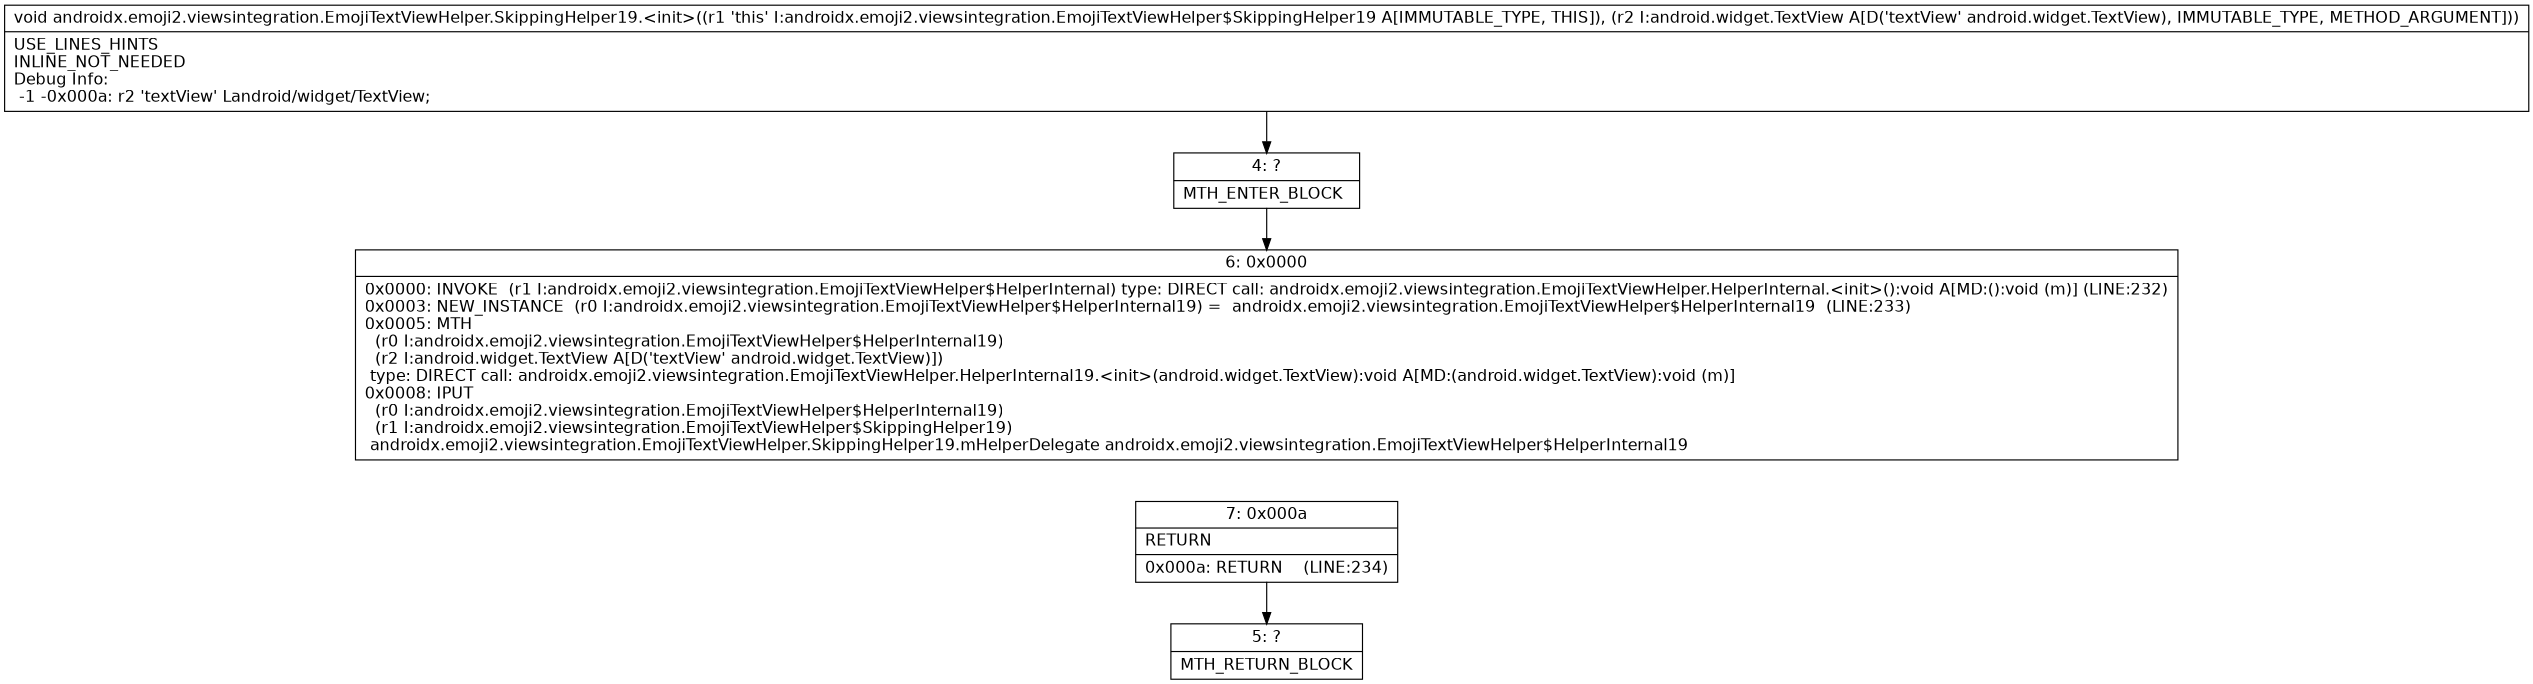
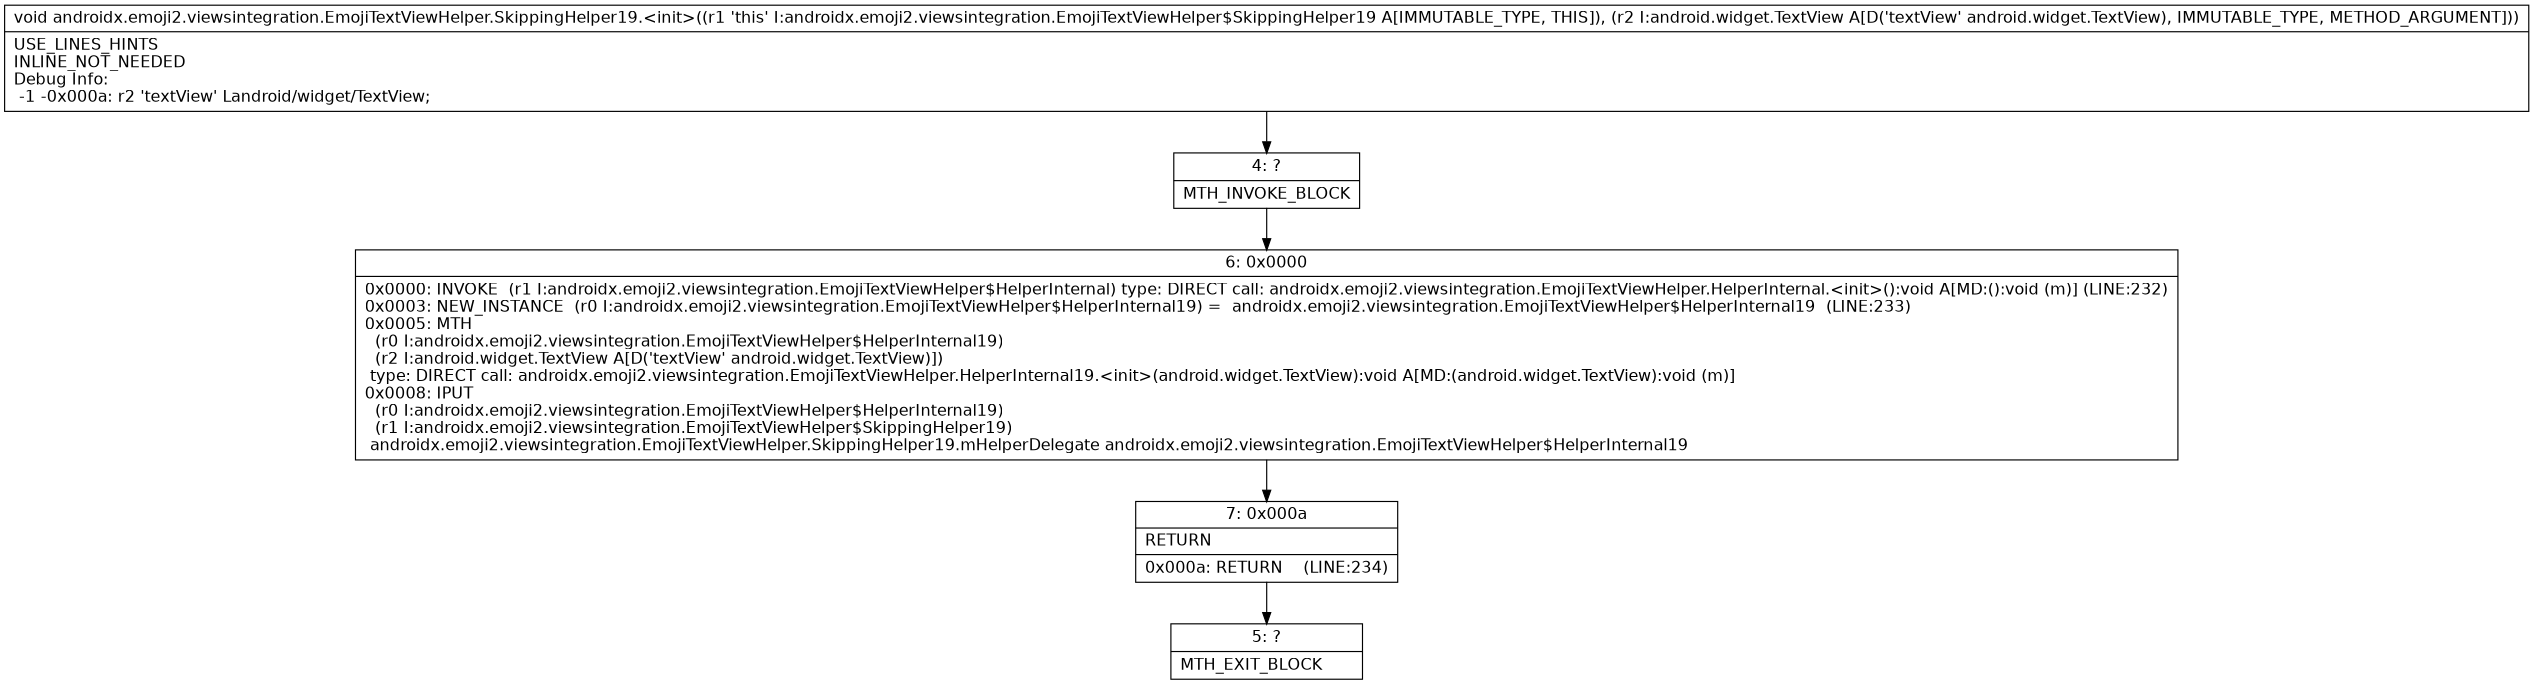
node "4: ?": text "MTH_ENTER_BLOCK" -> "MTH_INVOKE_BLOCK"
edge "6: 0x0000" -> "7: 0x000a": added
node "5: ?": text "MTH_RETURN_BLOCK" -> "MTH_EXIT_BLOCK"
